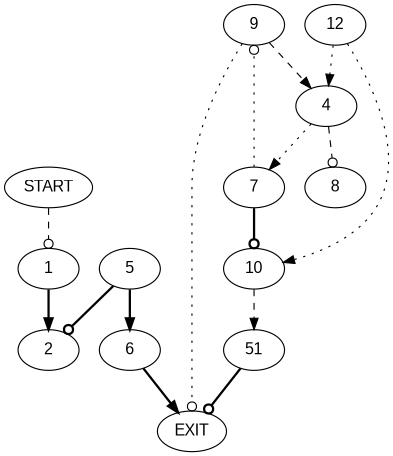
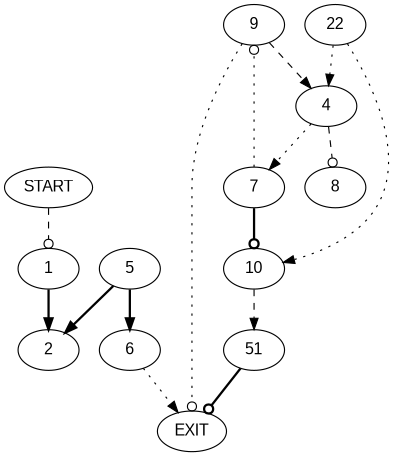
node "12": label "12" -> "22"
edge "5" -> "2": arrowhead odot -> normal
edge "6" -> "EXIT": style bold -> dotted
